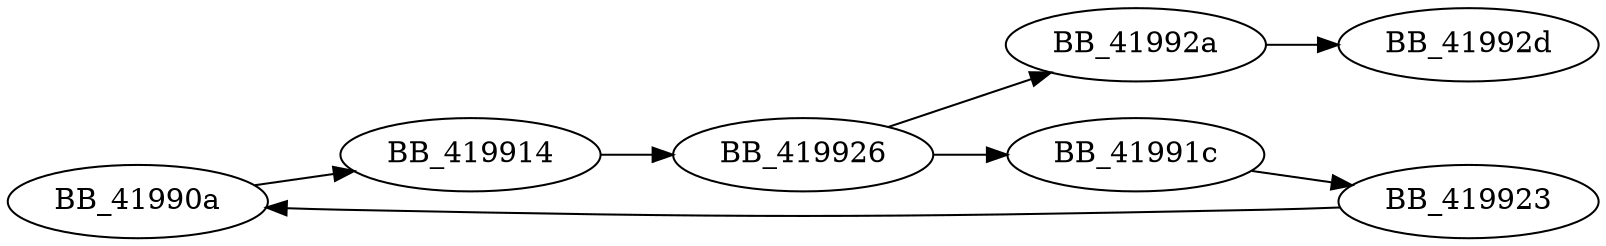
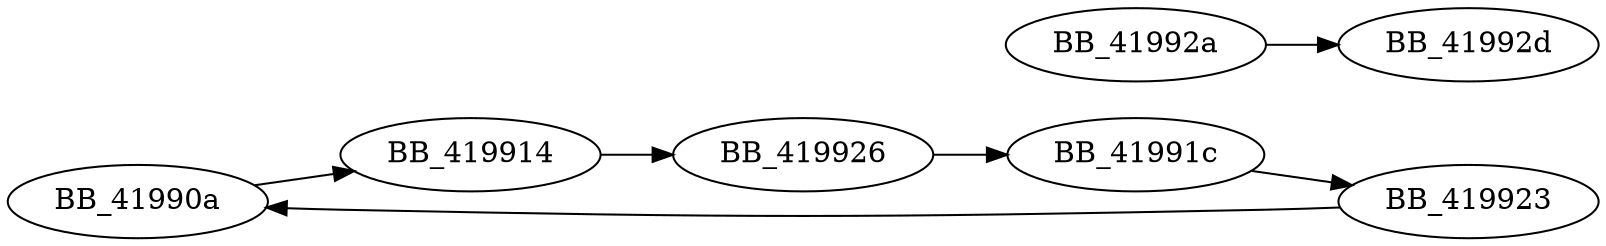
edge "BB_419926" -> "BB_41992a": removed
